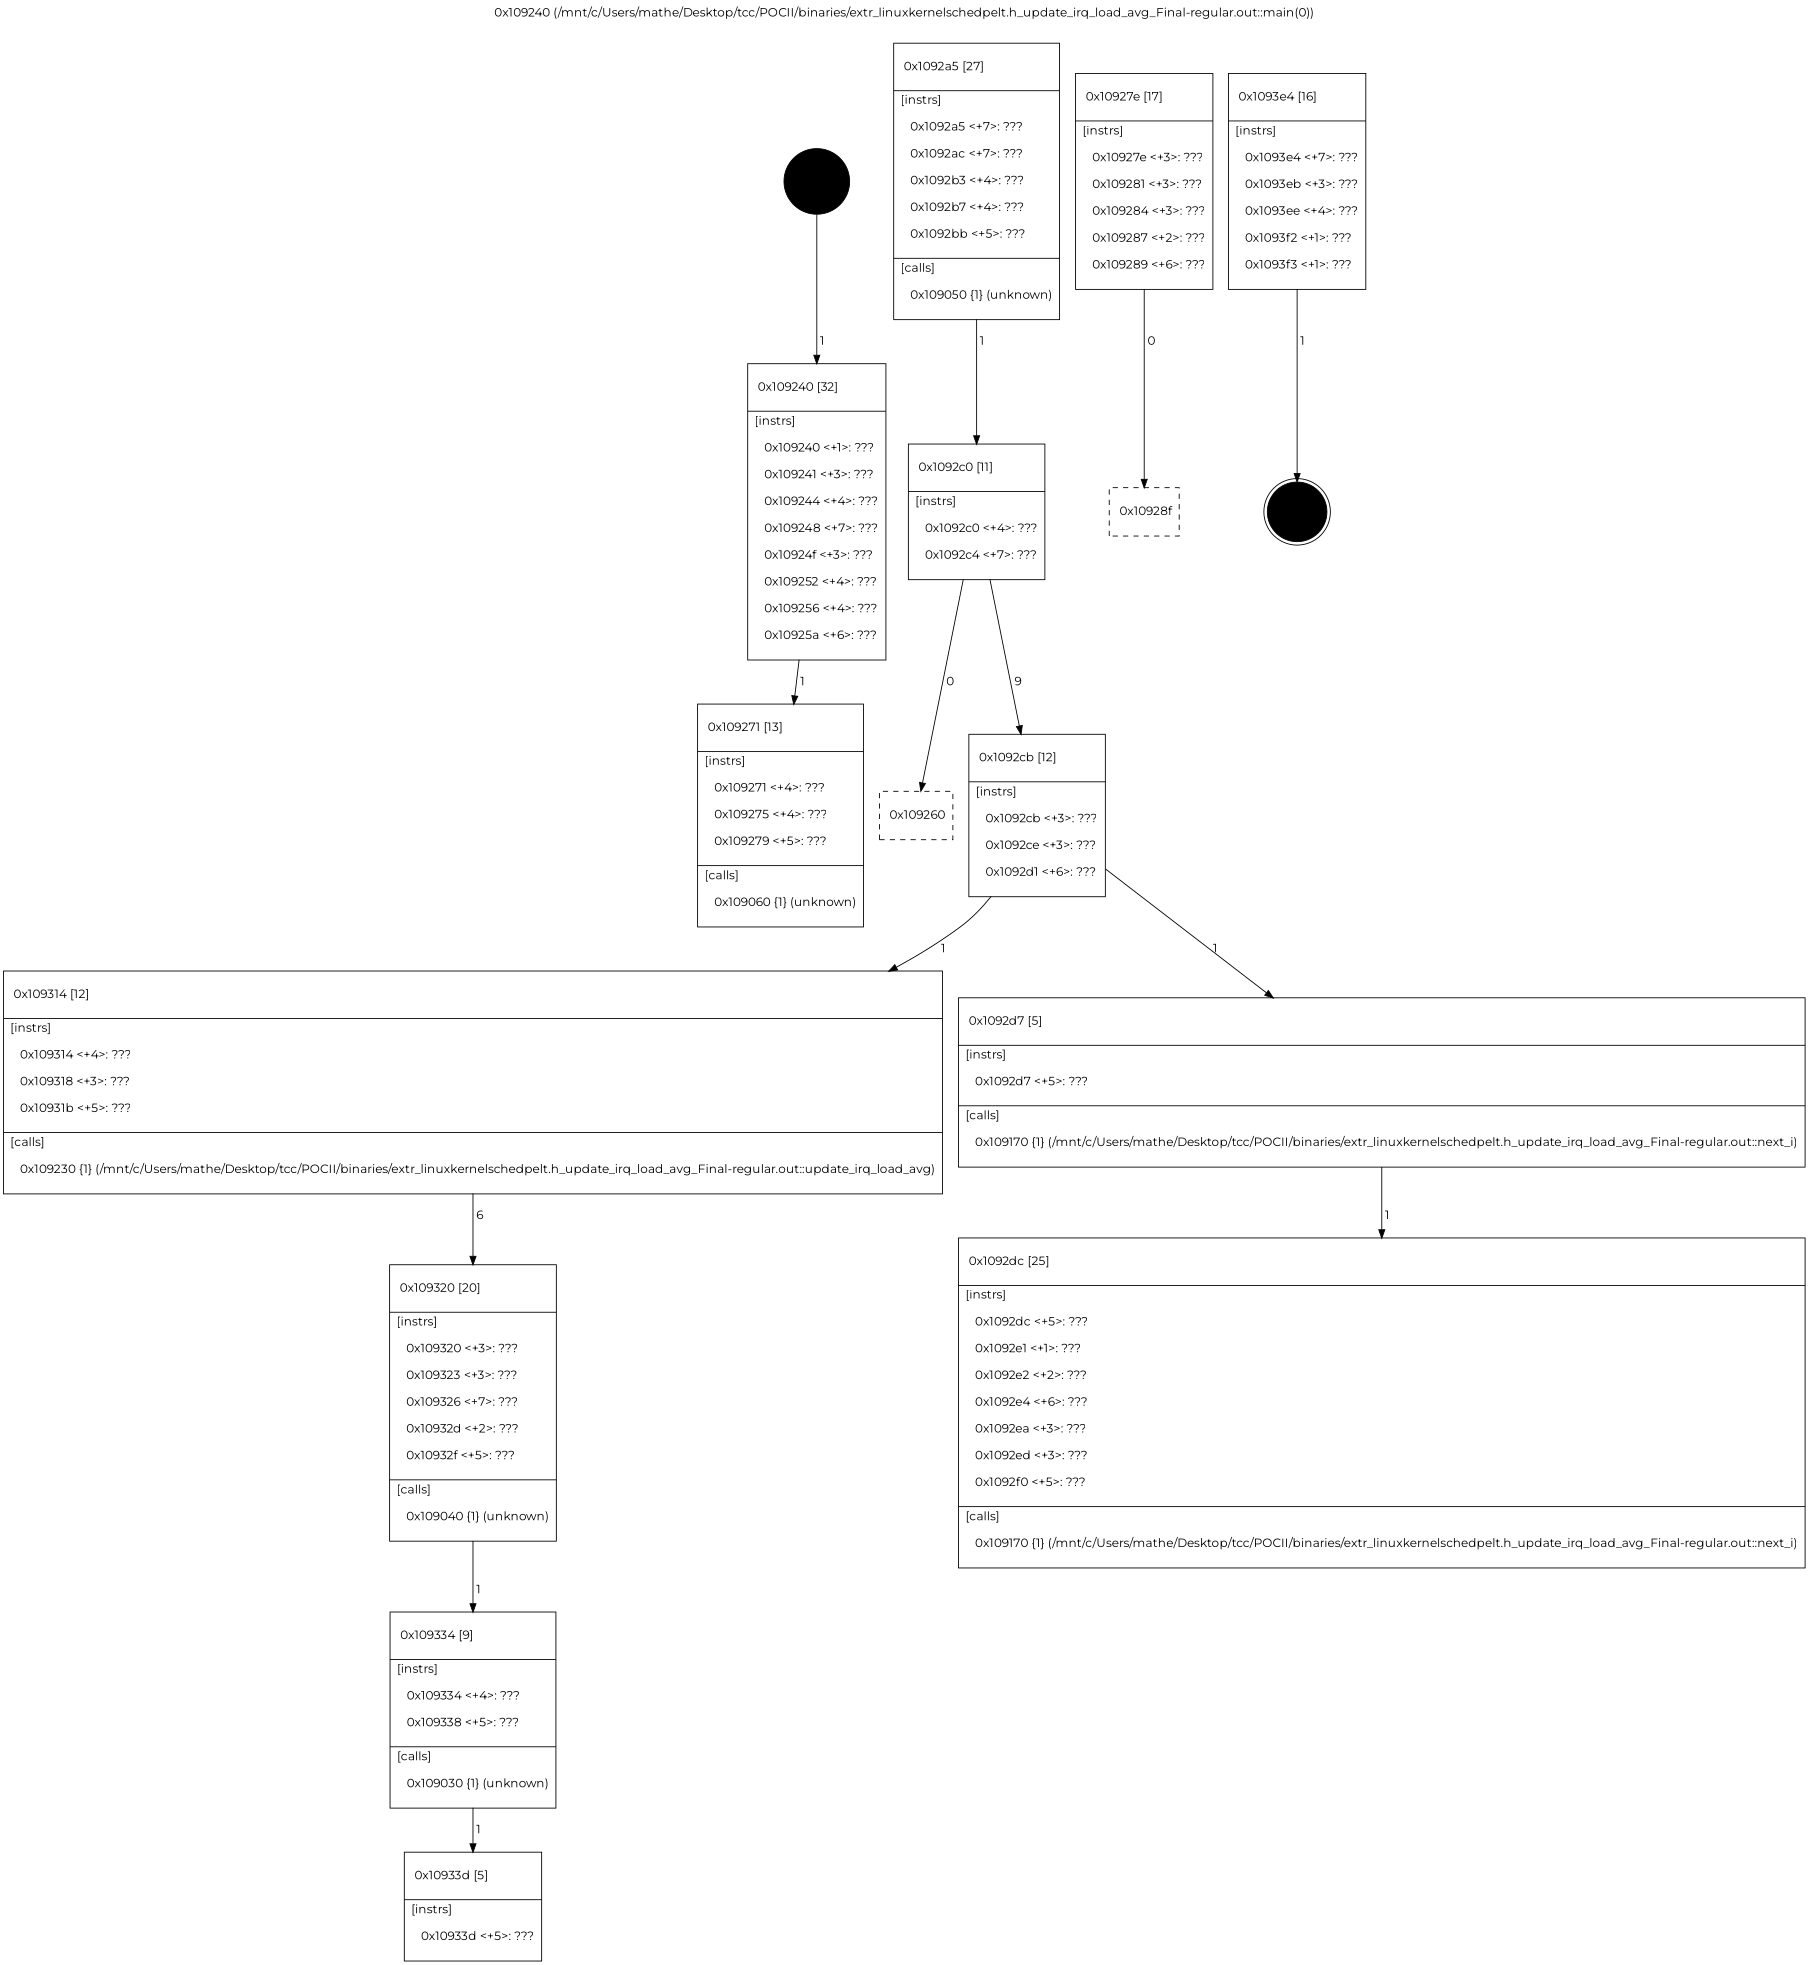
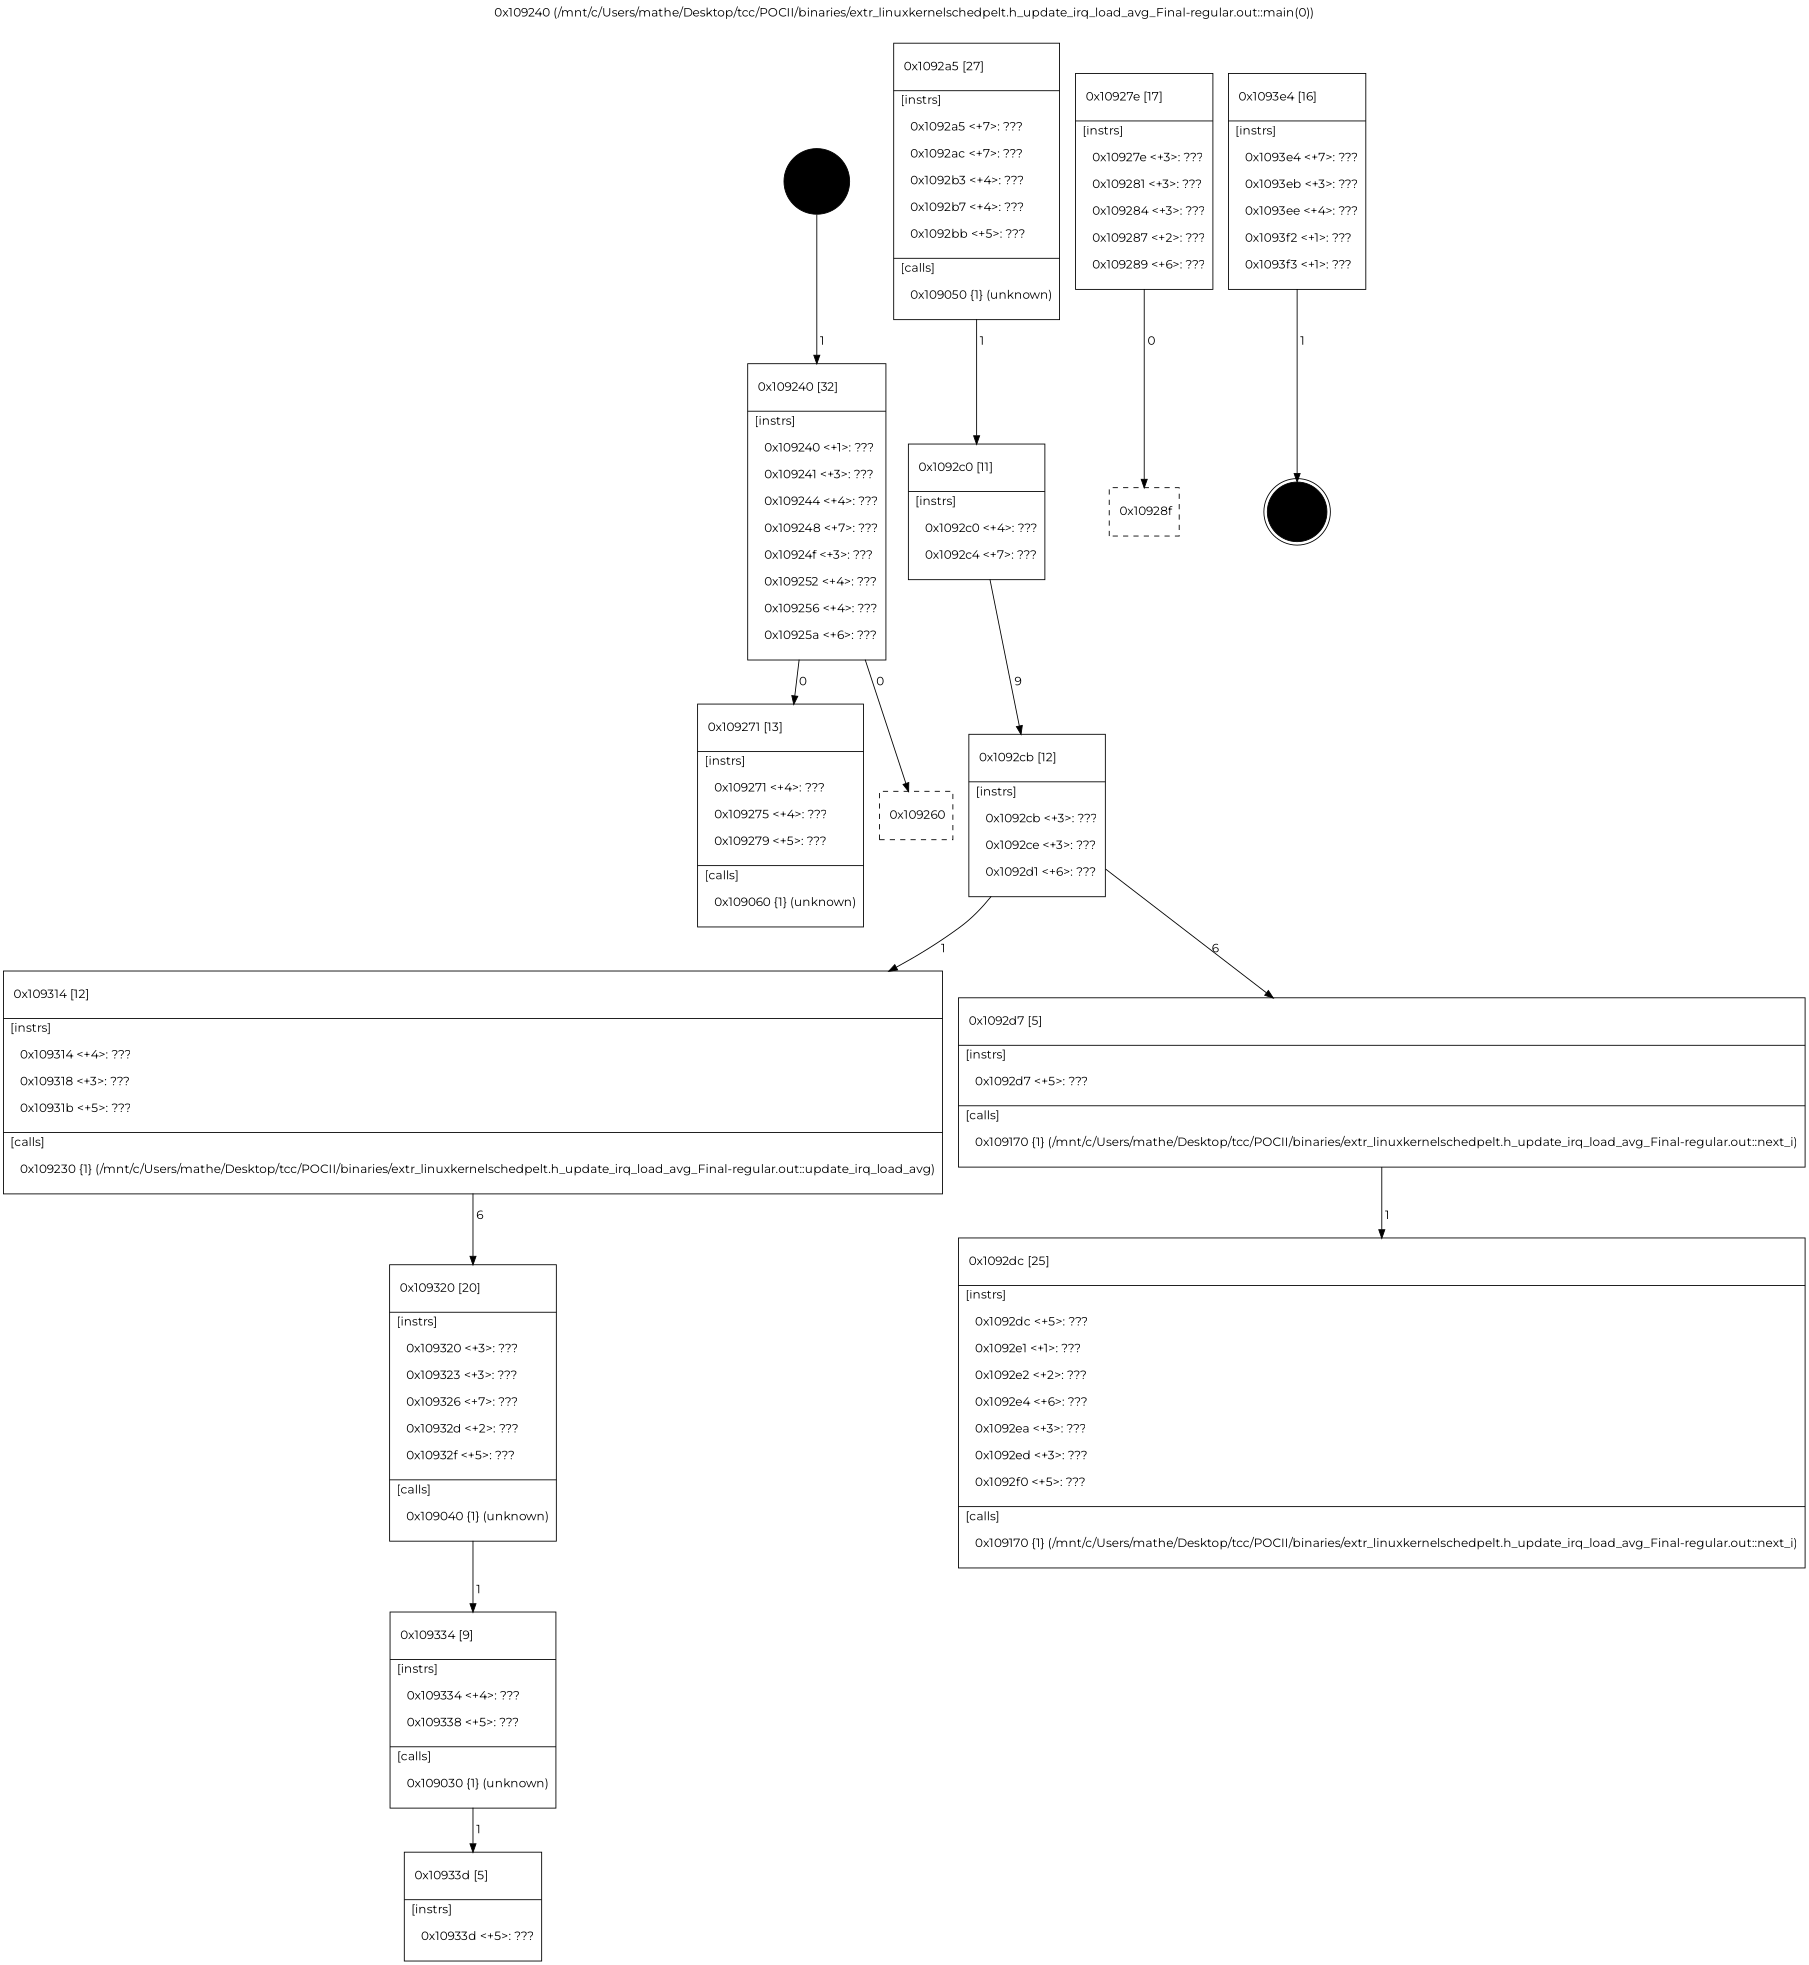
edge "0x1092c0 [11]" -> "0x109260": now "0x109240 [32]" -> "0x109260"
edge "0x109240 [32]" -> "0x109271 [13]": label " 1" -> " 0"
edge "0x1092cb [12]" -> "0x1092d7 [5]": label " 1" -> " 6"
